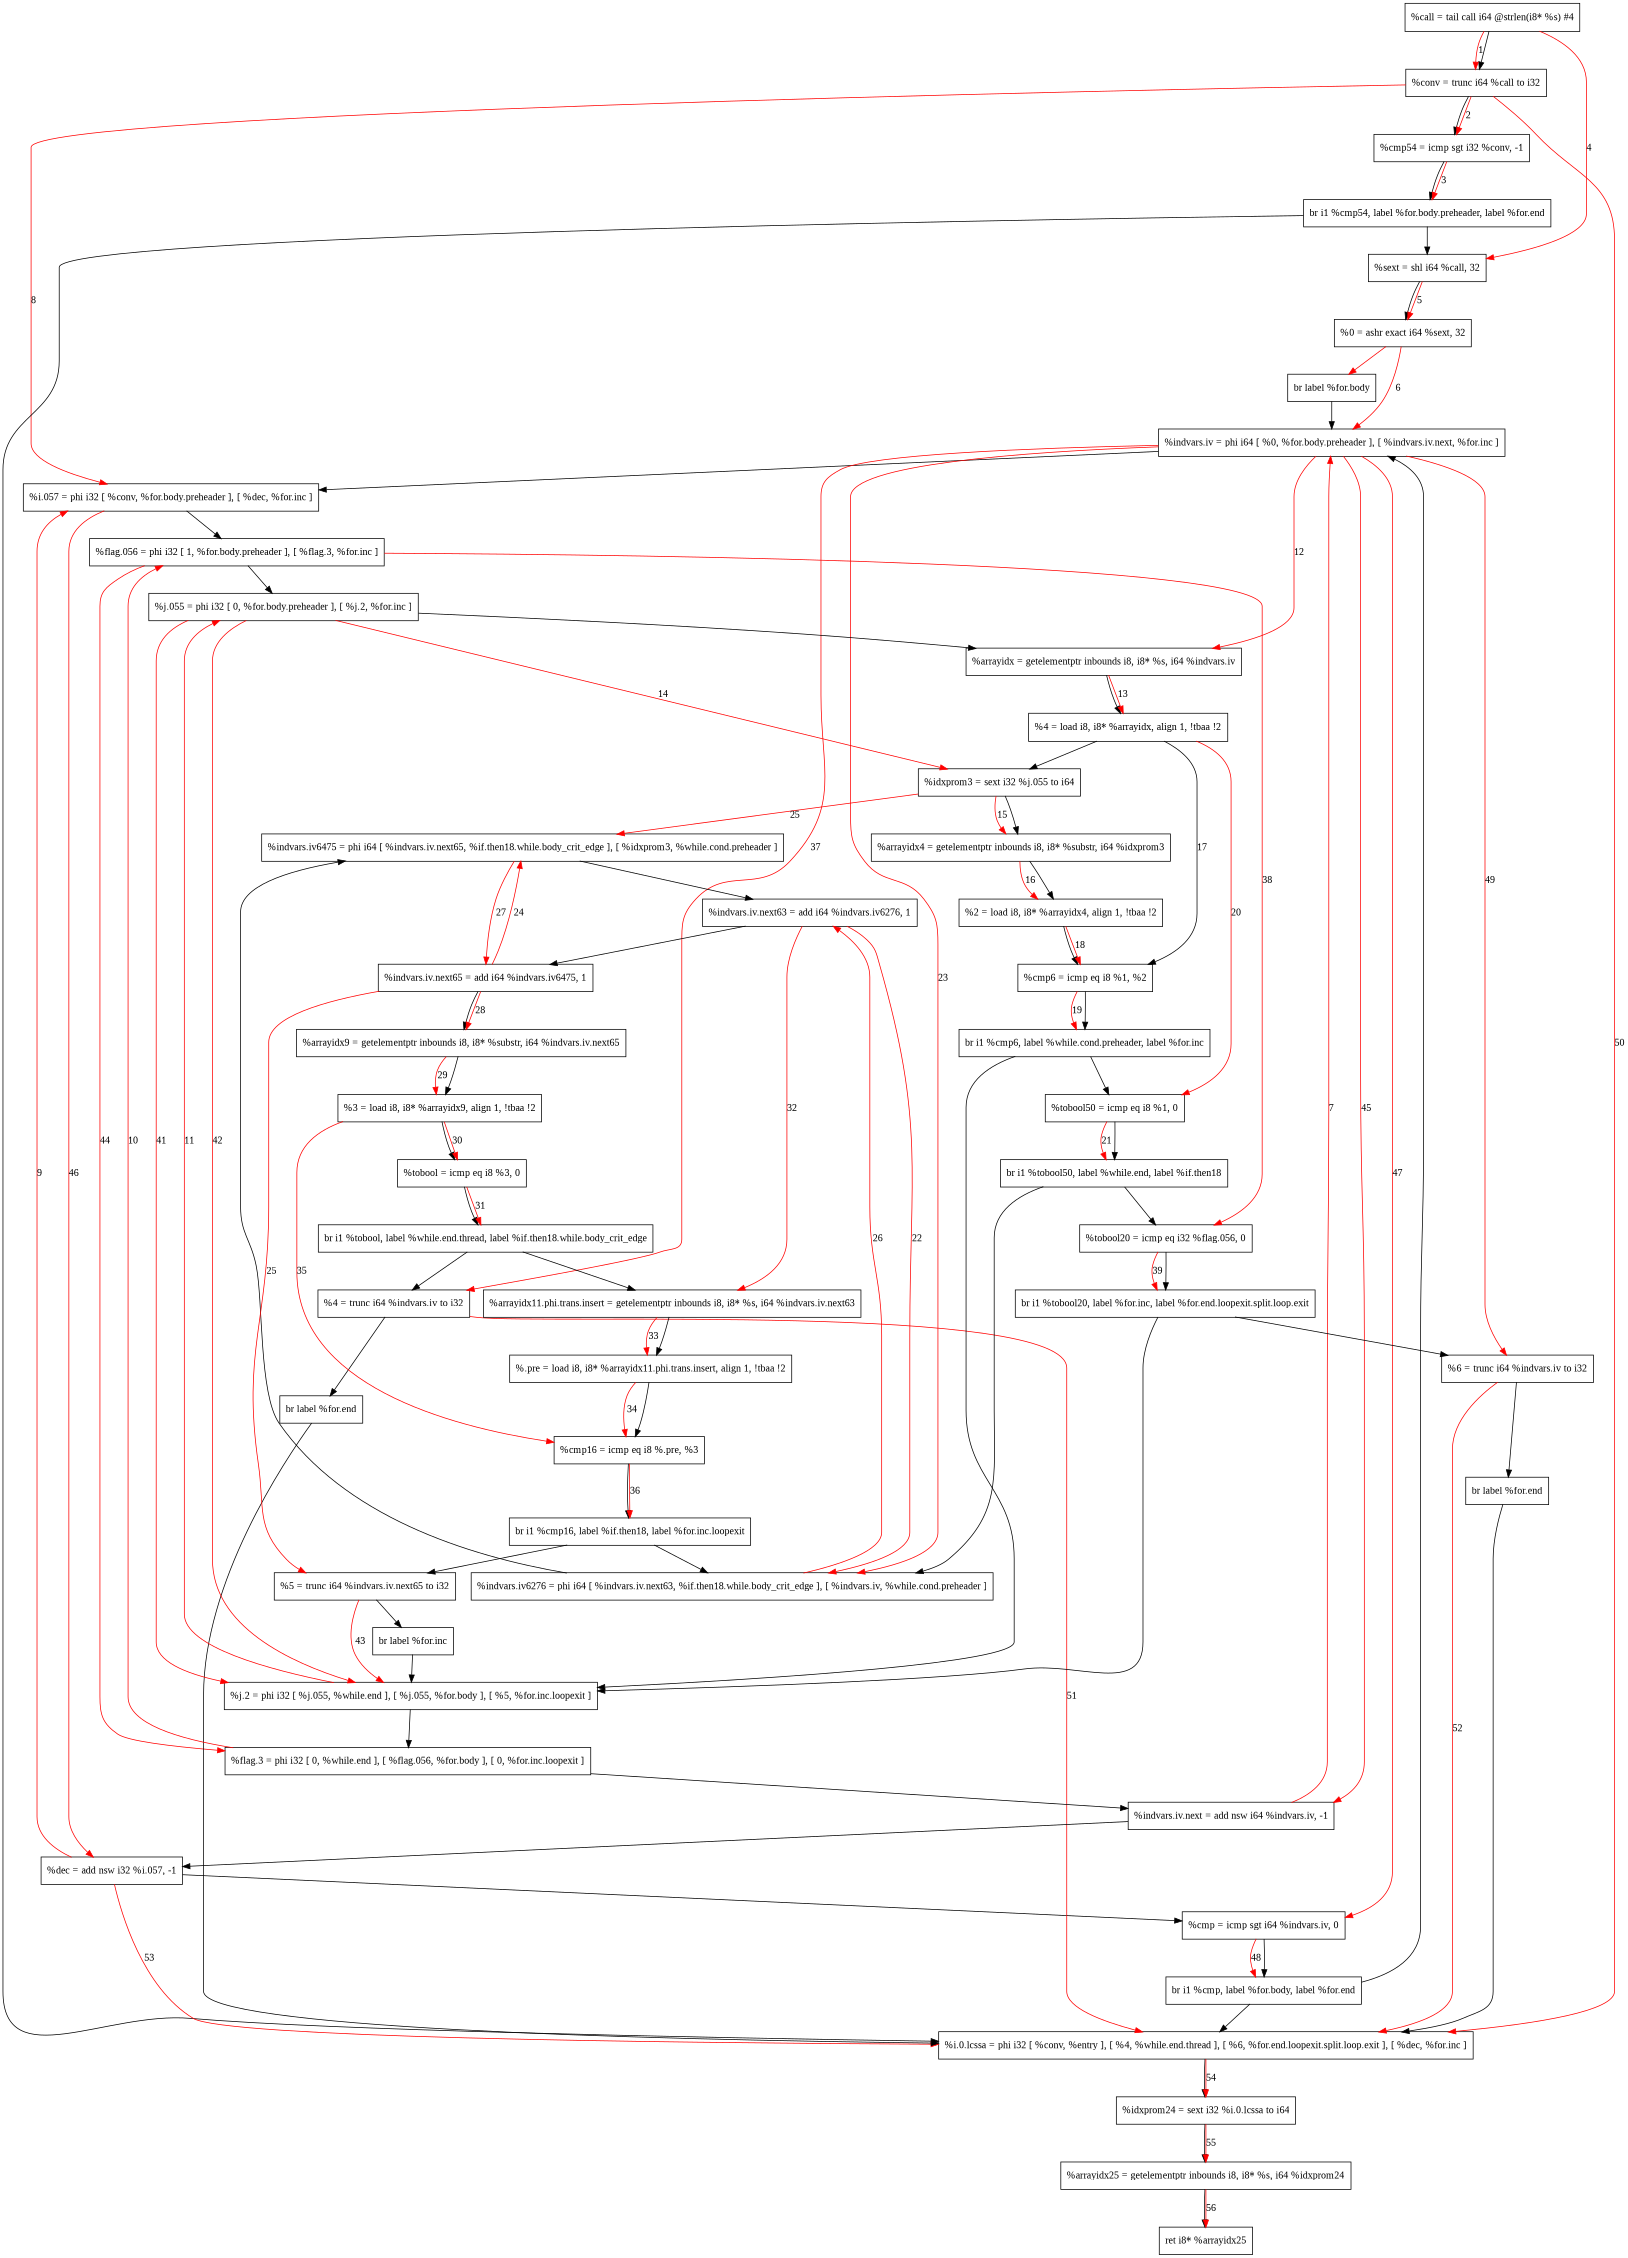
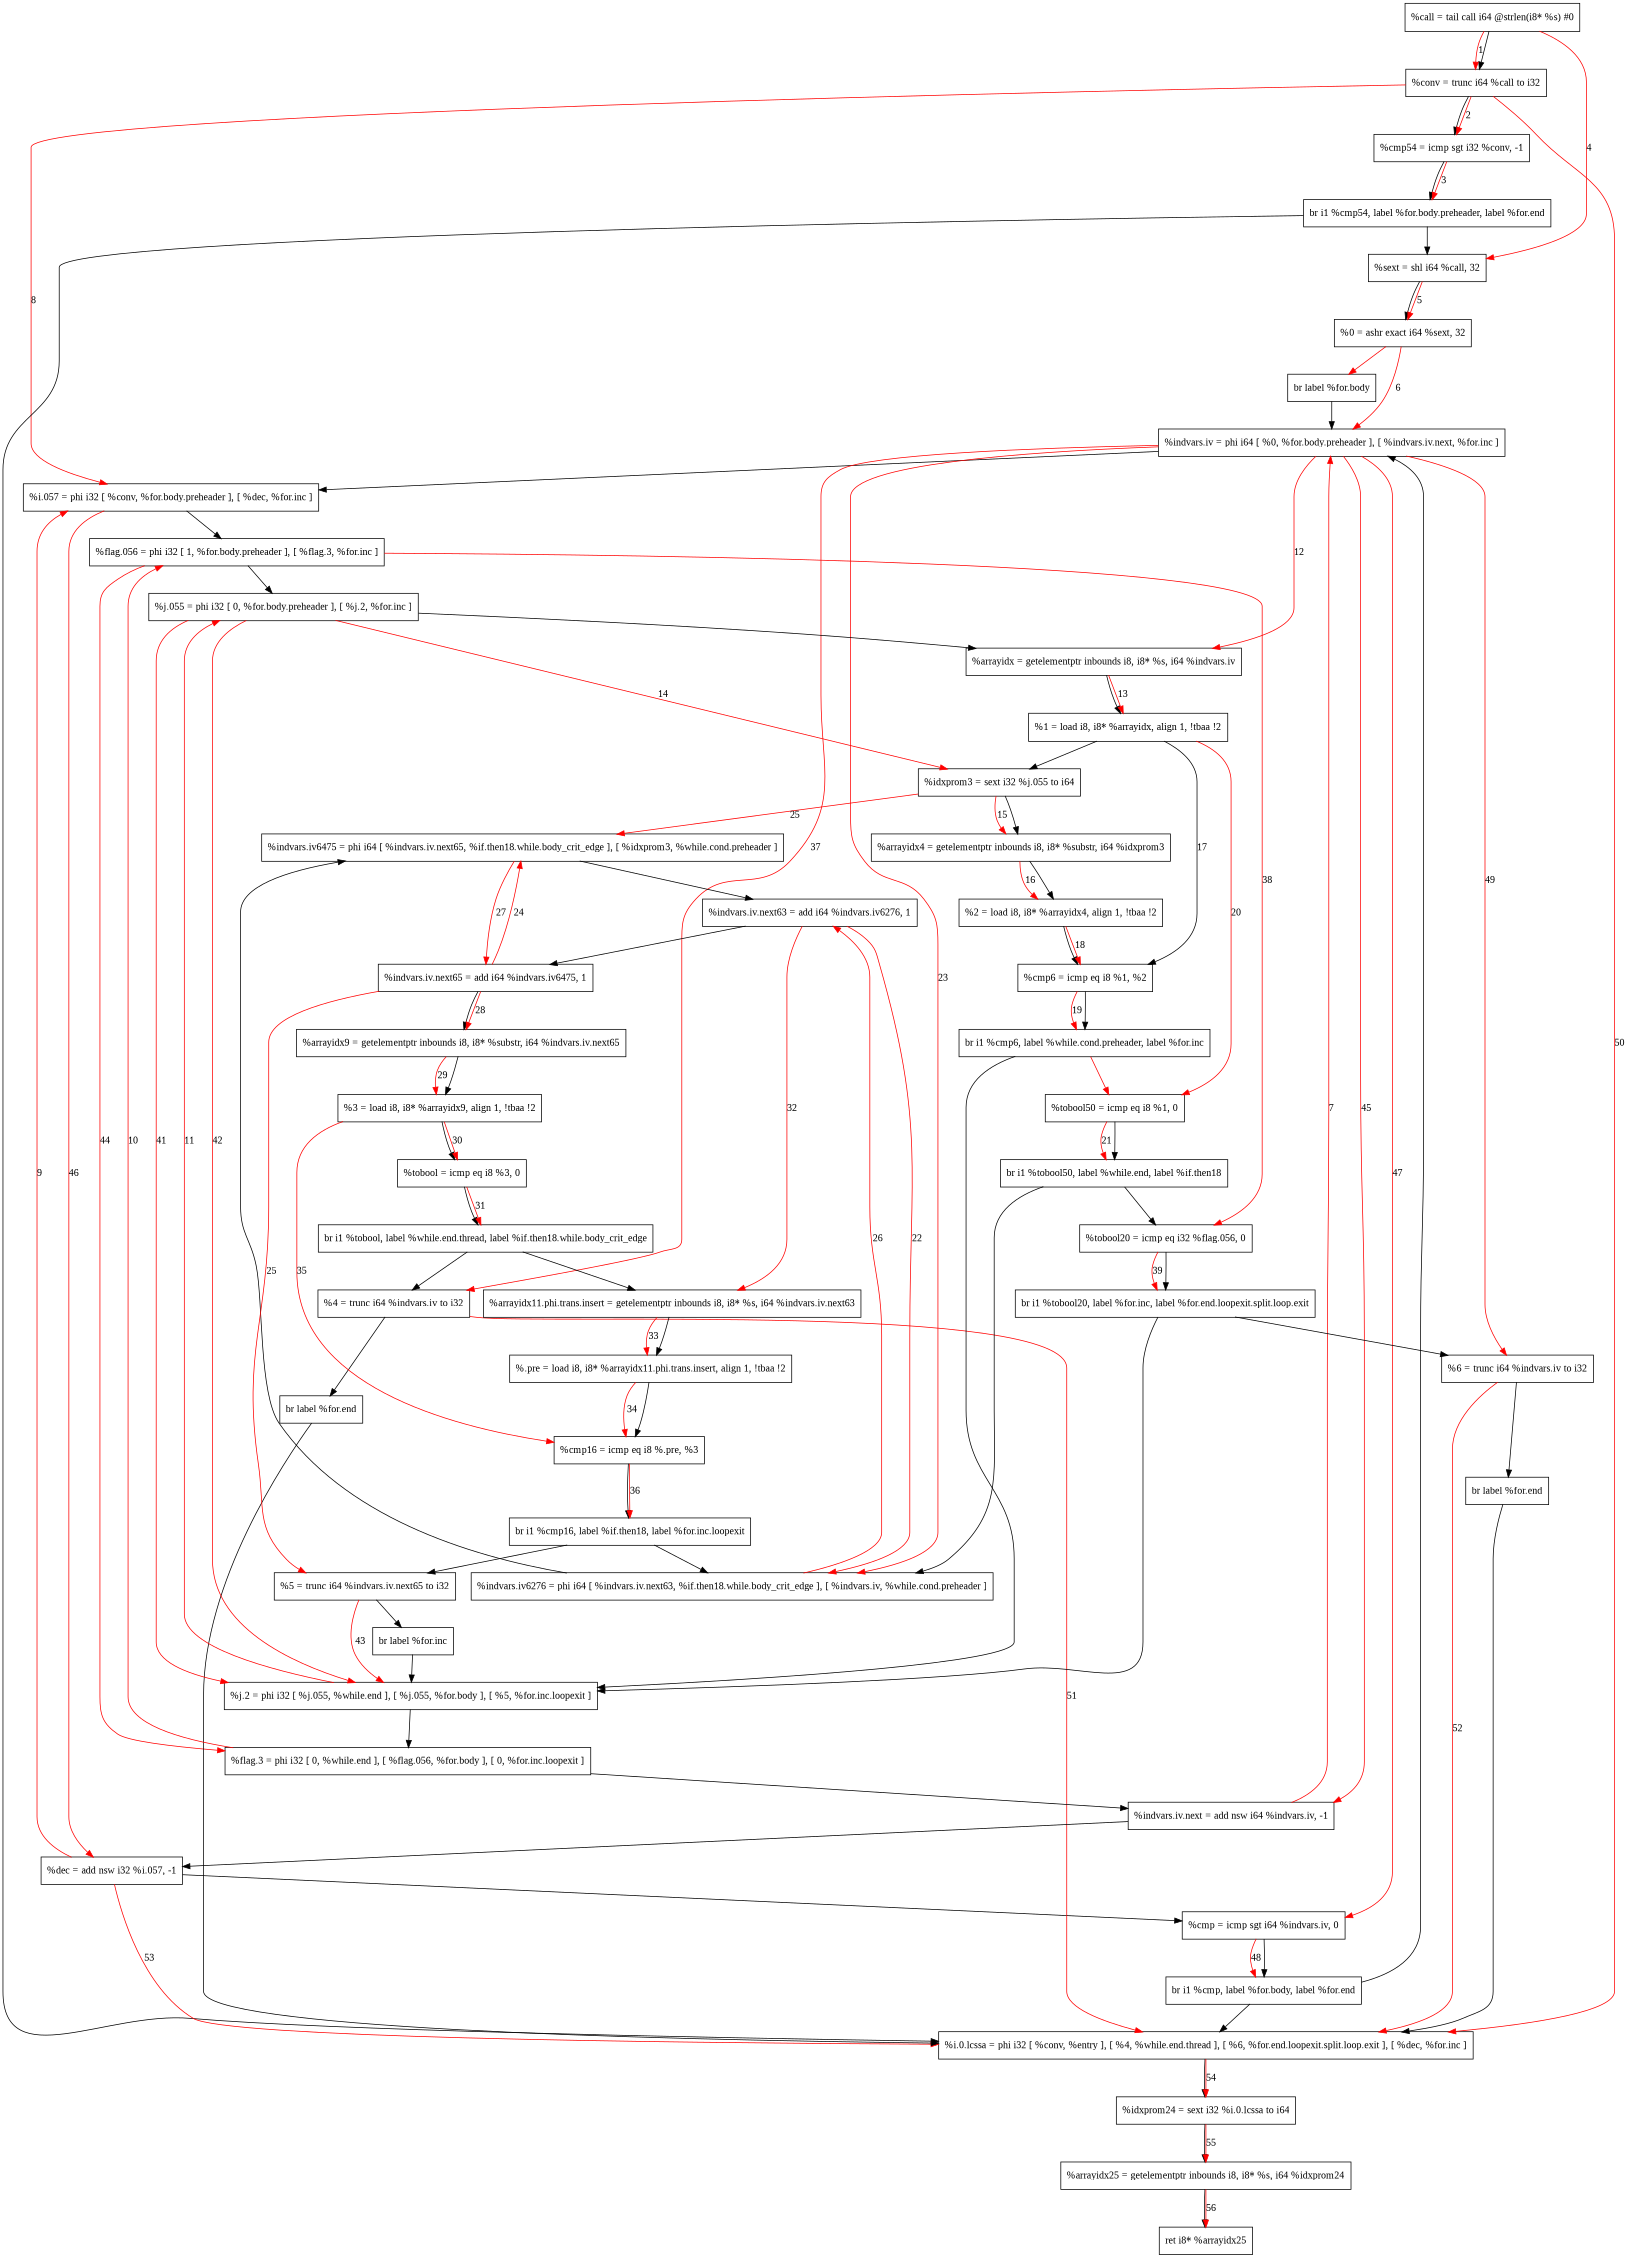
node "%call = tail call i64 @strlen(i8* %s) #4": label "%call = tail call i64 @strlen(i8* %s) #4" -> "%call = tail call i64 @strlen(i8* %s) #0"
node "%4 = load i8, i8* %arrayidx, align 1, !tbaa !2": label "%4 = load i8, i8* %arrayidx, align 1, !tbaa !2" -> "%1 = load i8, i8* %arrayidx, align 1, !tbaa !2"
edge "br i1 %cmp6, label %while.cond.preheader, label %for.inc" -> "%tobool50 = icmp eq i8 %1, 0": color black -> red
